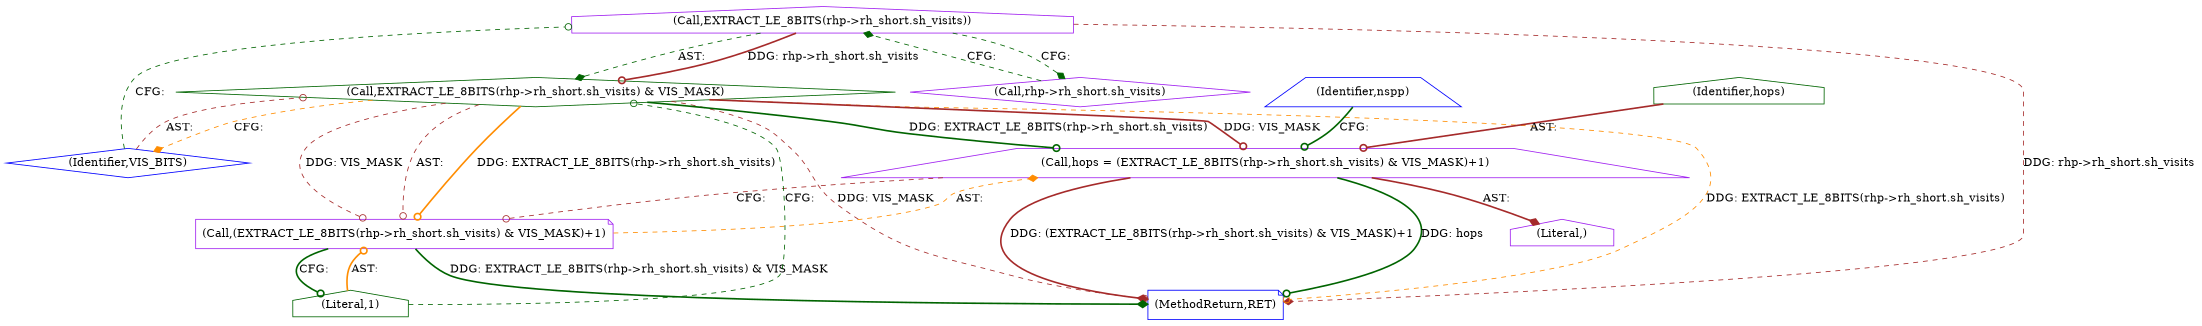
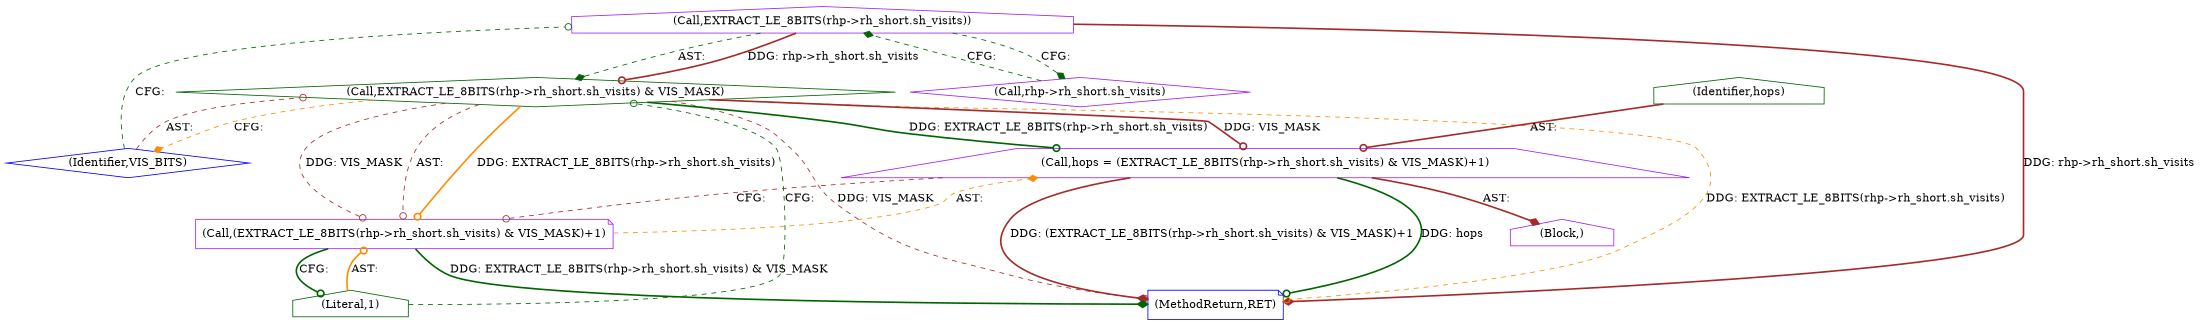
edge "(Call,EXTRACT_LE_8BITS(rhp->rh_short.sh_visits))" -> "(MethodReturn,RET)": style dashed -> bold
node "(Identifier,nspp)": removed
node "(Literal,)": label "(Literal,)" -> "(Block,)"
